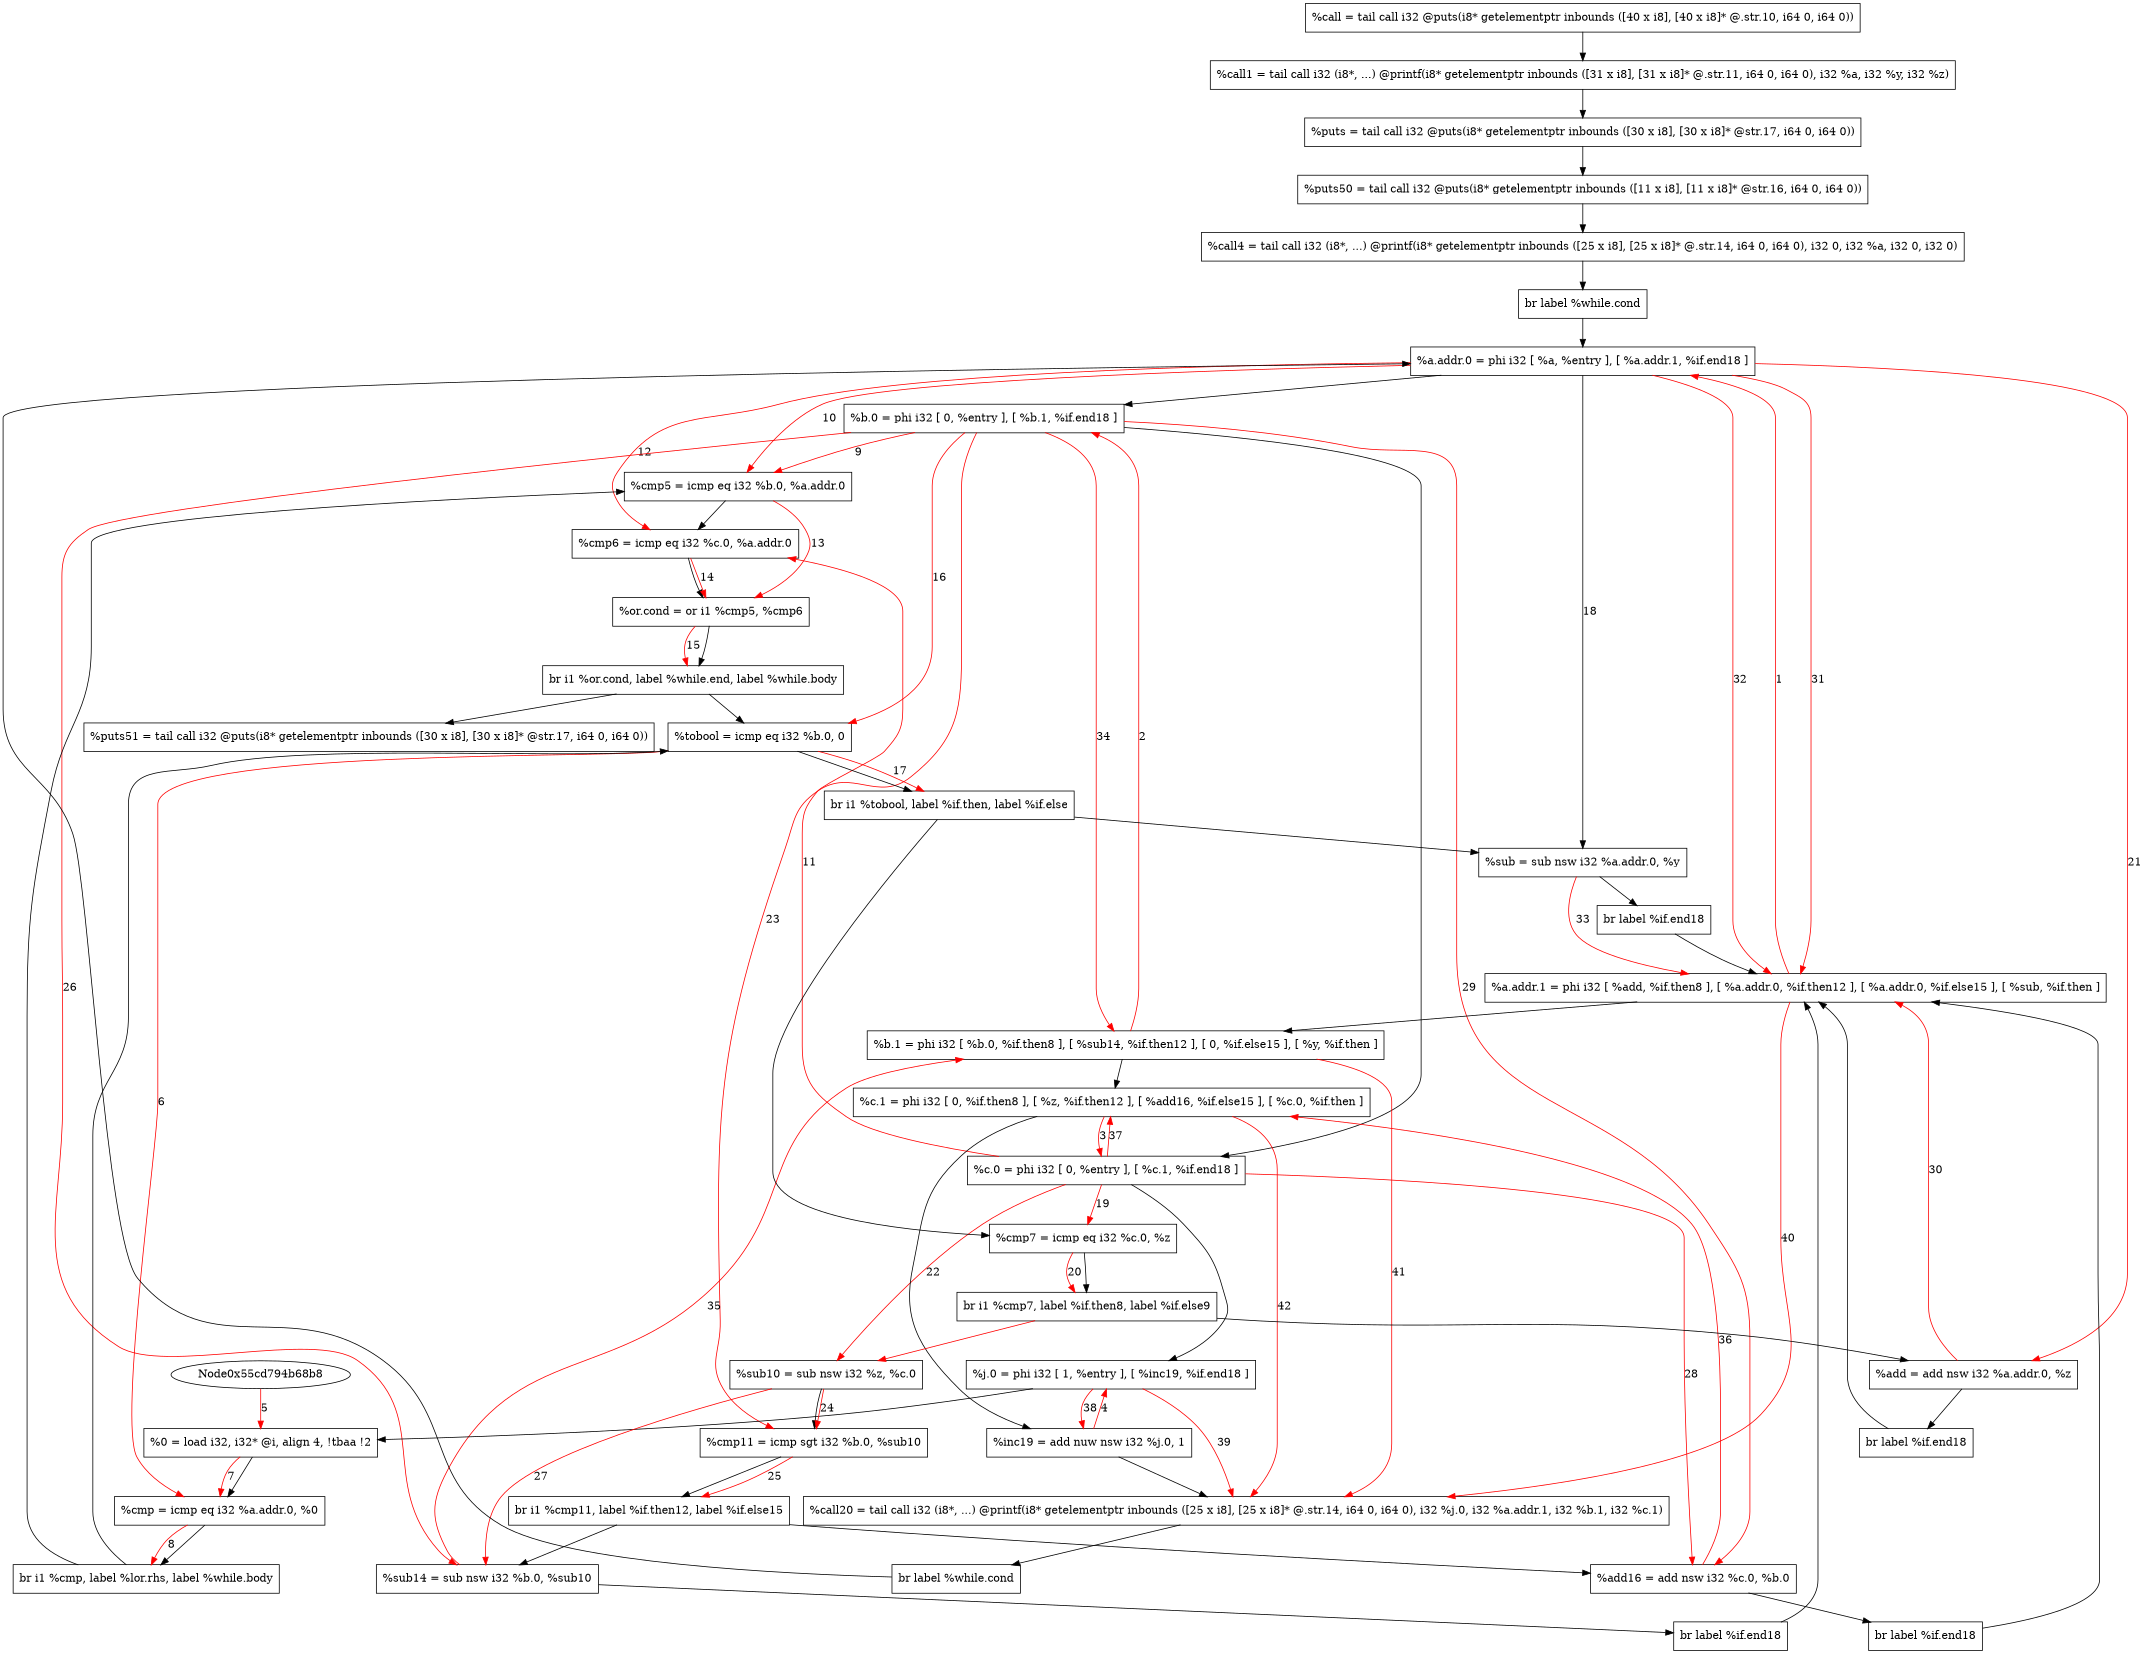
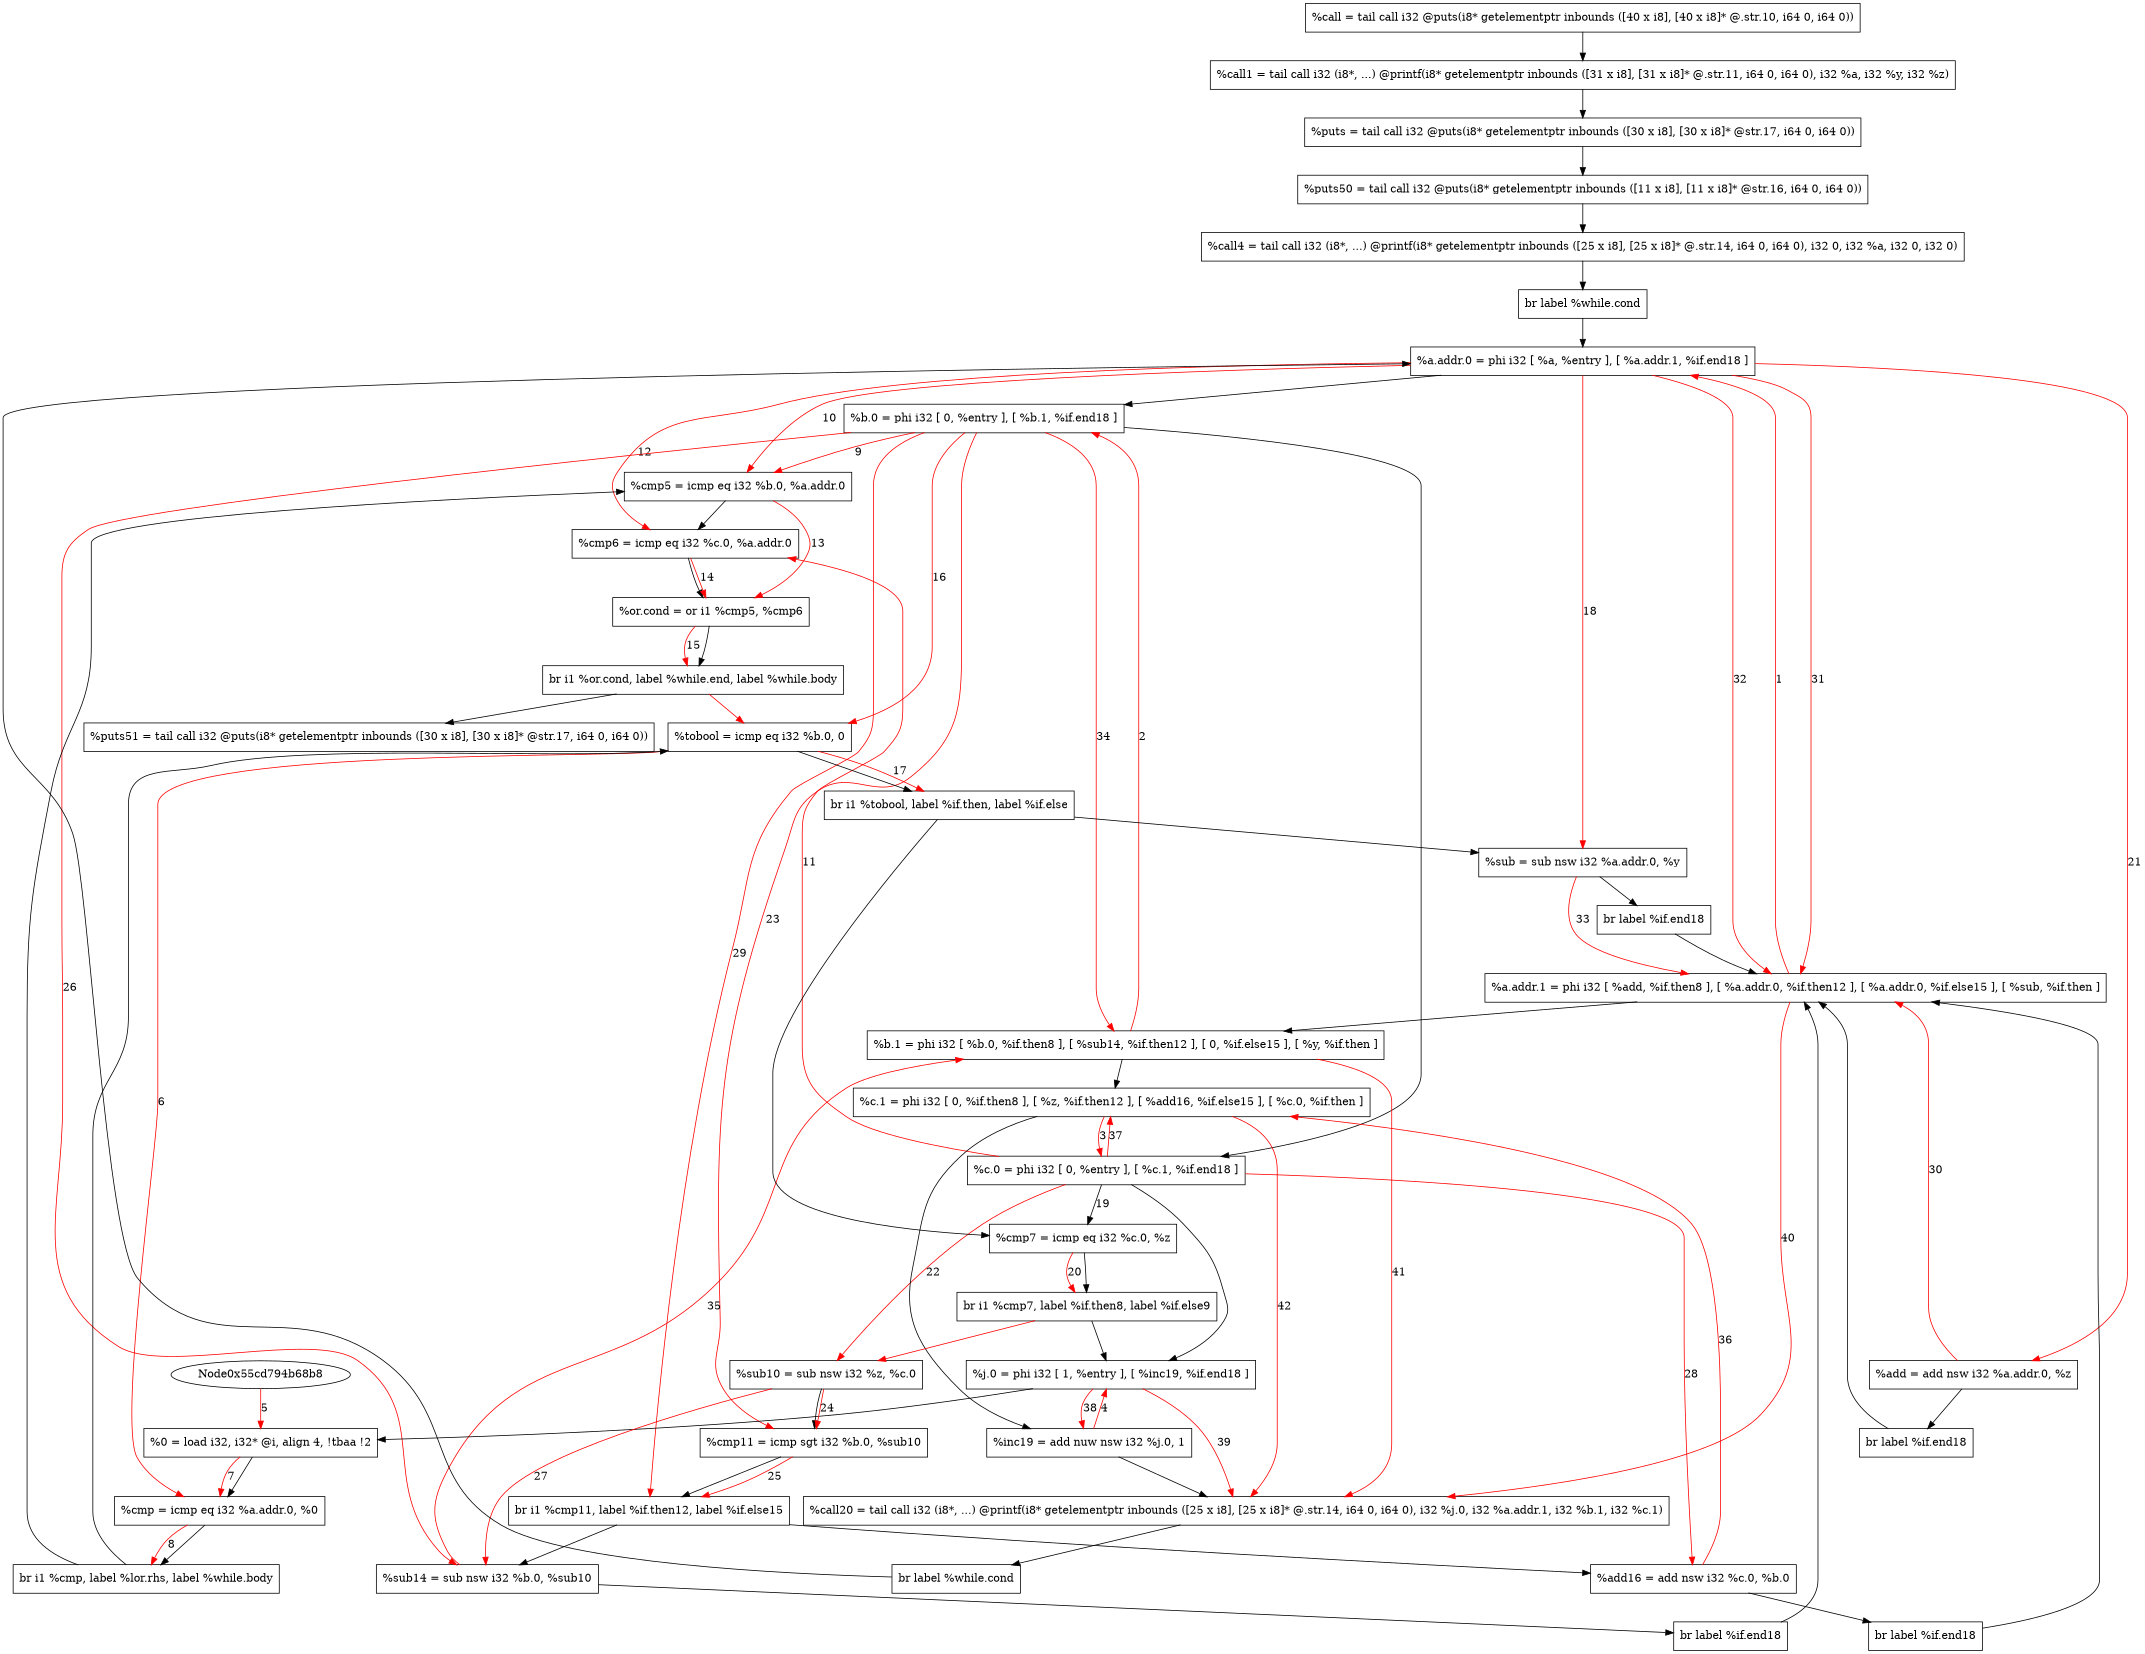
edge "%a.addr.0 = phi i32 [ %a, %entry ], [ %a.addr.1, %if.end18 ]" -> "%sub = sub nsw i32 %a.addr.0, %y": color black -> red
edge "br i1 %or.cond, label %while.end, label %while.body" -> "%tobool = icmp eq i32 %b.0, 0": color black -> red
edge "%b.0 = phi i32 [ 0, %entry ], [ %b.1, %if.end18 ]" -> "%add16 = add nsw i32 %c.0, %b.0": now "%b.0 = phi i32 [ 0, %entry ], [ %b.1, %if.end18 ]" -> "br i1 %cmp11, label %if.then12, label %if.else15"
edge "%c.0 = phi i32 [ 0, %entry ], [ %c.1, %if.end18 ]" -> "%cmp7 = icmp eq i32 %c.0, %z": color red -> black
edge "br i1 %cmp7, label %if.then8, label %if.else9" -> "%add = add nsw i32 %a.addr.0, %z": now "br i1 %cmp7, label %if.then8, label %if.else9" -> "%j.0 = phi i32 [ 1, %entry ], [ %inc19, %if.end18 ]"
